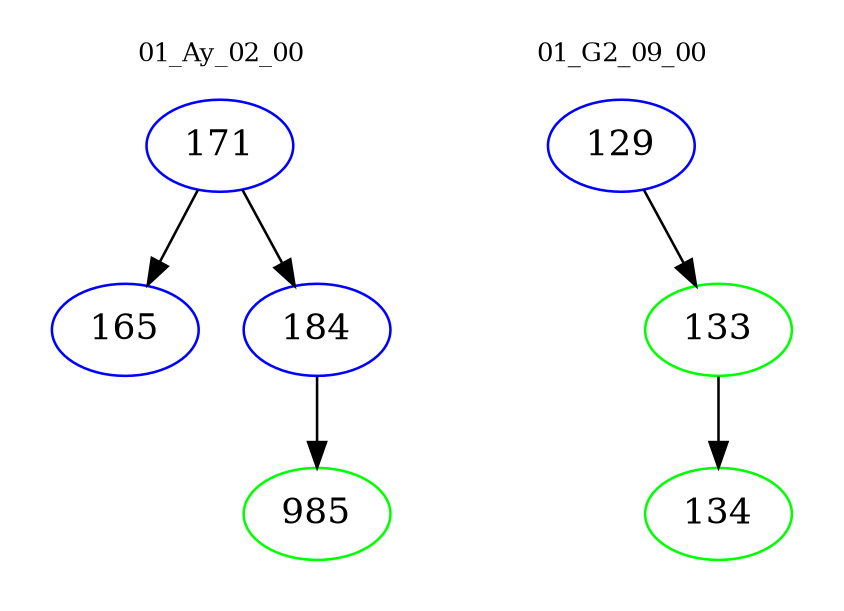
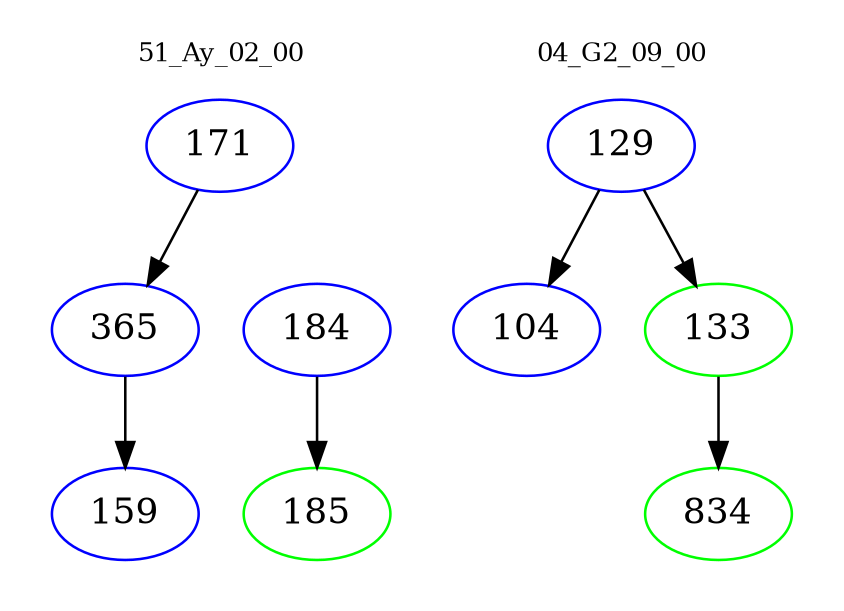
cluster "01_Ay_02_00": label "01_Ay_02_00" -> "51_Ay_02_00"
cluster "01_G2_09_00": label "01_G2_09_00" -> "04_G2_09_00"
edge "171" -> "184": removed
node "165": label "165" -> "365"
node "104": added
node "159": added
node "985": label "985" -> "185"
node "134": label "134" -> "834"
